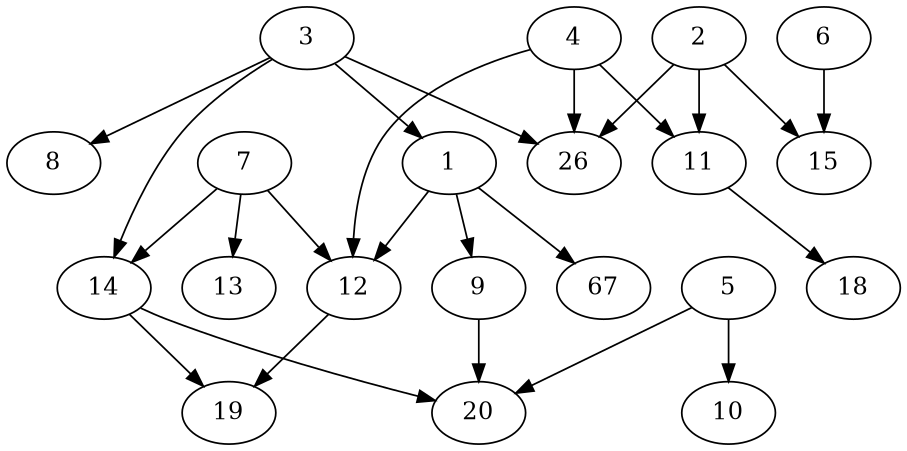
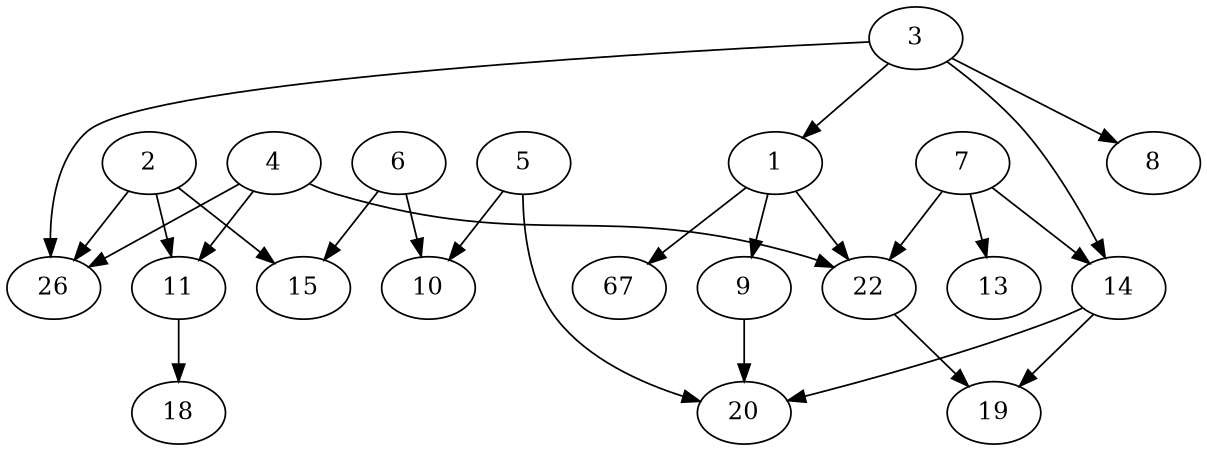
edge "6" -> "10": added
node "12": label "12" -> "22"
